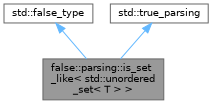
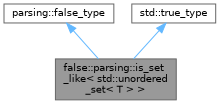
node "std::false_type": label "std::false_type" -> "parsing::false_type"
node "std::true_parsing": label "std::true_parsing" -> "std::true_type"
